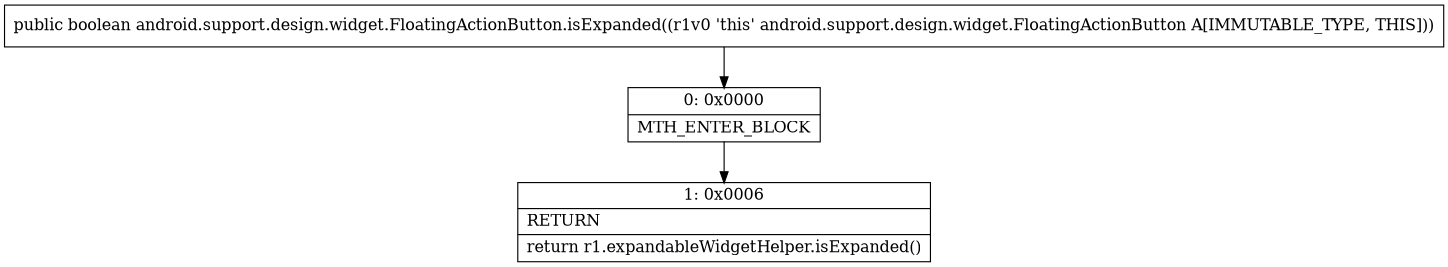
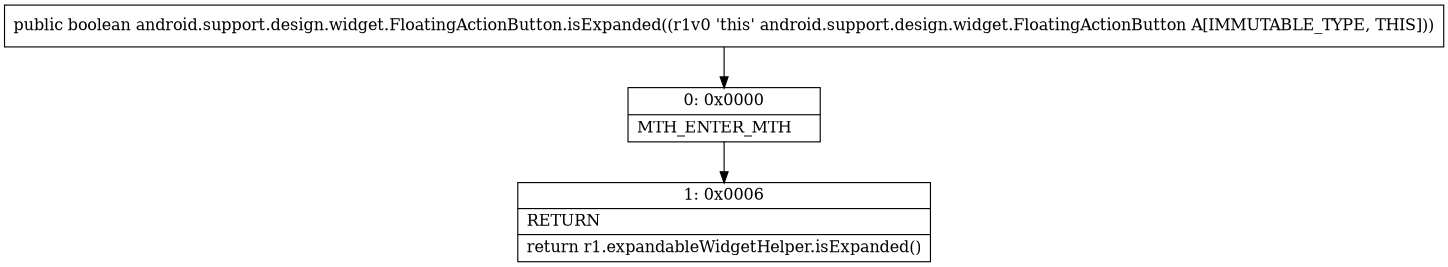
node "0: 0x0000": text "MTH_ENTER_BLOCK" -> "MTH_ENTER_MTH"
